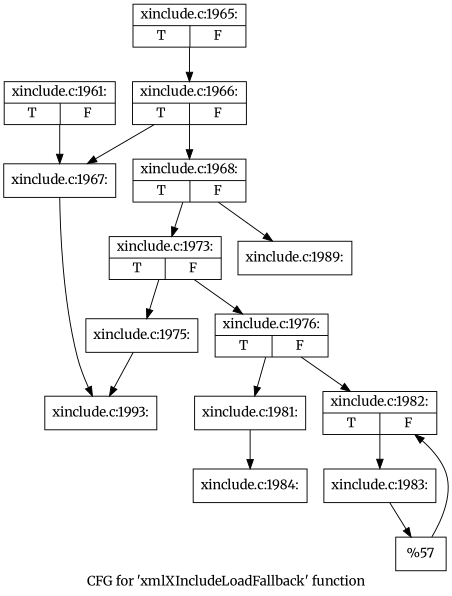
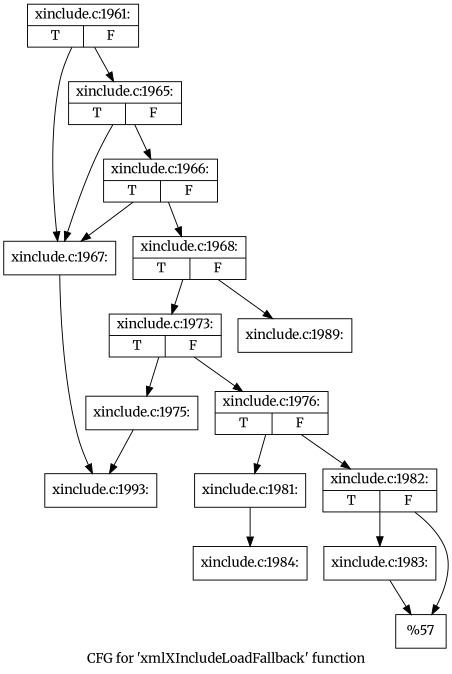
edge "xinclude.c:1961:" -> "xinclude.c:1965:": added
edge "xinclude.c:1965:" -> "xinclude.c:1967:": added
edge "%57" -> "xinclude.c:1982:": reversed
